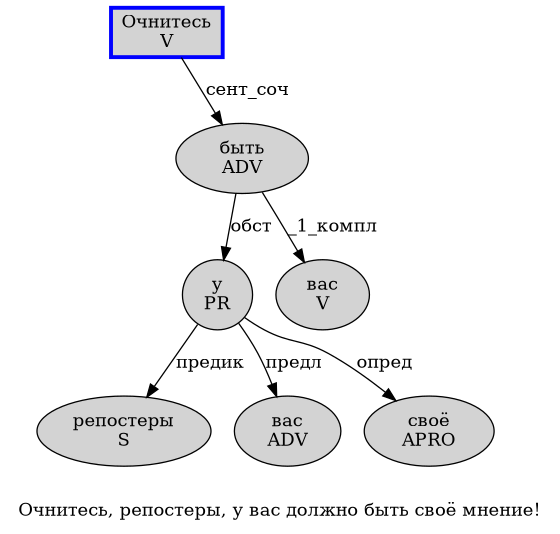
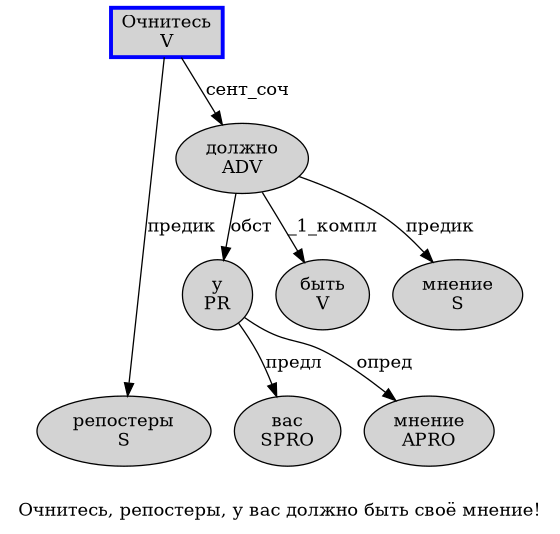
node "быть ADV": label "быть ADV" -> "должно ADV"
node "вас V": label "вас V" -> "быть V"
node "мнение S": added
edge "у PR" -> "репостеры S": now "Очнитесь V" -> "репостеры S"
node "вас ADV": label "вас ADV" -> "вас SPRO"
node "своё APRO": label "своё APRO" -> "мнение APRO"
